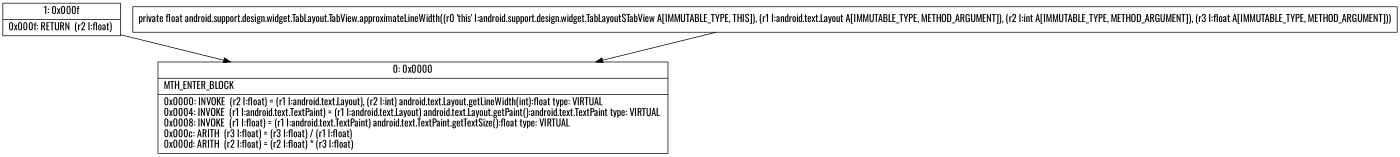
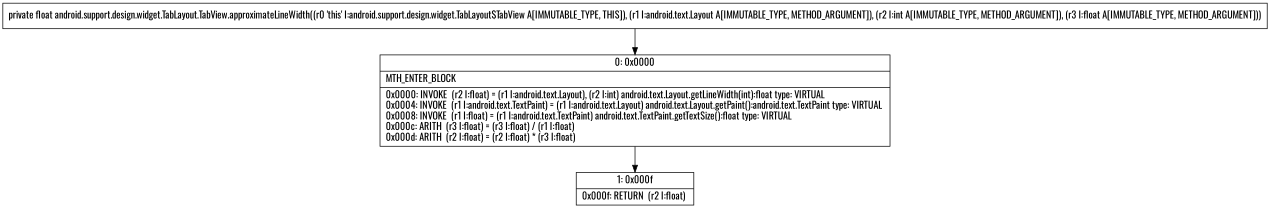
edge "1: 0x000f" -> "0: 0x0000": reversed
